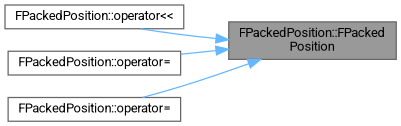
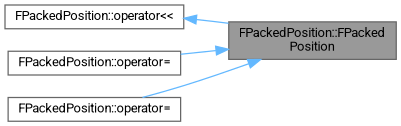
edge "FPackedPosition::operator<<" -> "FPackedPosition::FPacked Position": reversed
